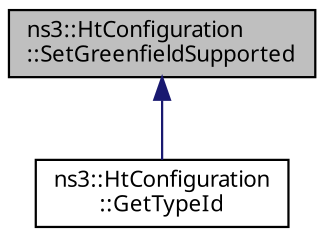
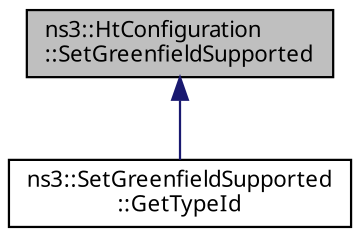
node "ns3::HtConfiguration ::GetTypeId": label "ns3::HtConfiguration ::GetTypeId" -> "ns3::SetGreenfieldSupported ::GetTypeId"
